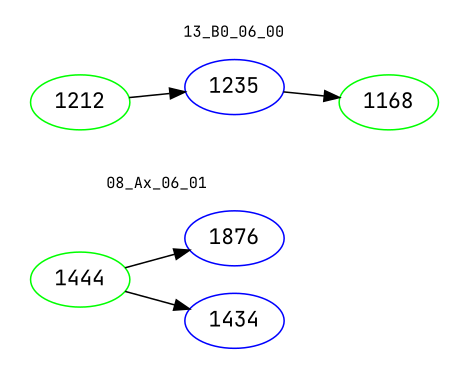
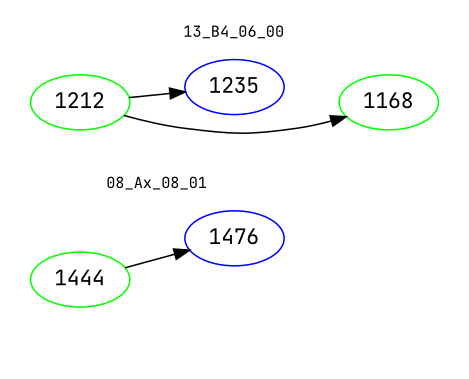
cluster "13_B0_06_00": label "13_B0_06_00" -> "13_B4_06_00"
edge "1235" -> "1168": now "1212" -> "1168"
cluster "08_Ax_06_01": label "08_Ax_06_01" -> "08_Ax_08_01"
node "1876": label "1876" -> "1476"
node "1434": removed
